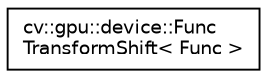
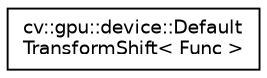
node "cv::gpu::device::Func TransformShift< Func >": label "cv::gpu::device::Func TransformShift< Func >" -> "cv::gpu::device::Default TransformShift< Func >"
